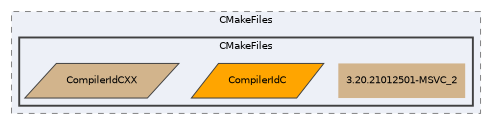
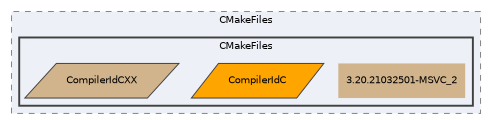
node "3.20.21012501-MSVC_2": label "3.20.21012501-MSVC_2" -> "3.20.21032501-MSVC_2"
